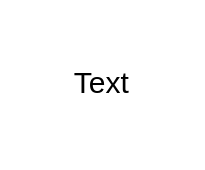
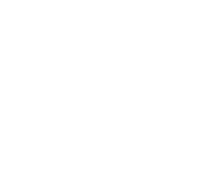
node "Text": removed
